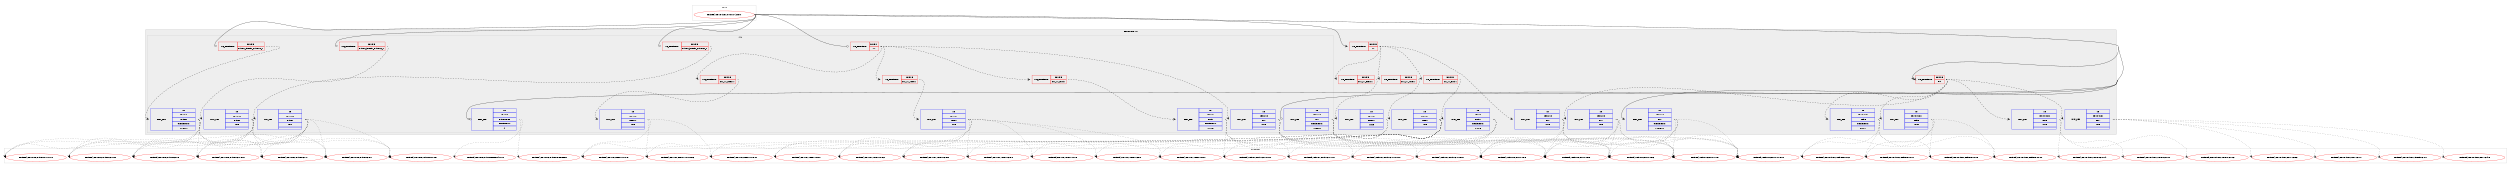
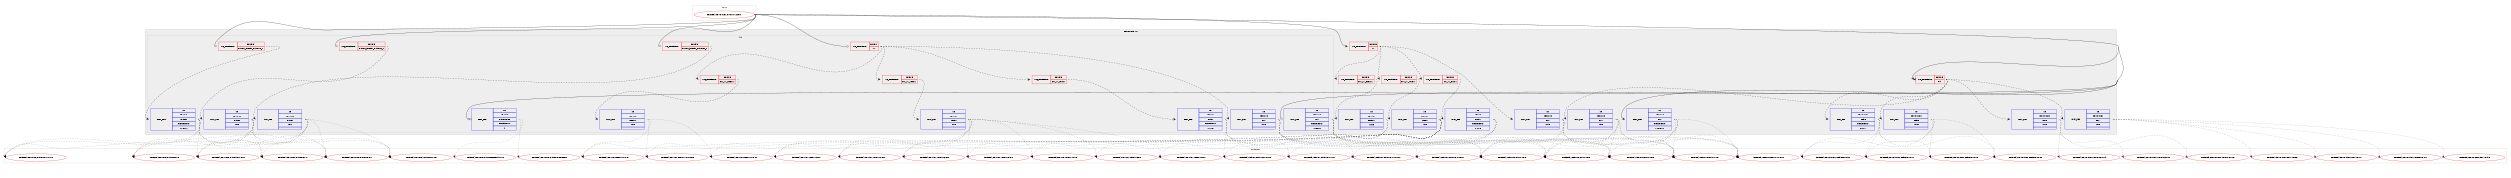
node "portage://dev-lang/python-3.6.10": removed
